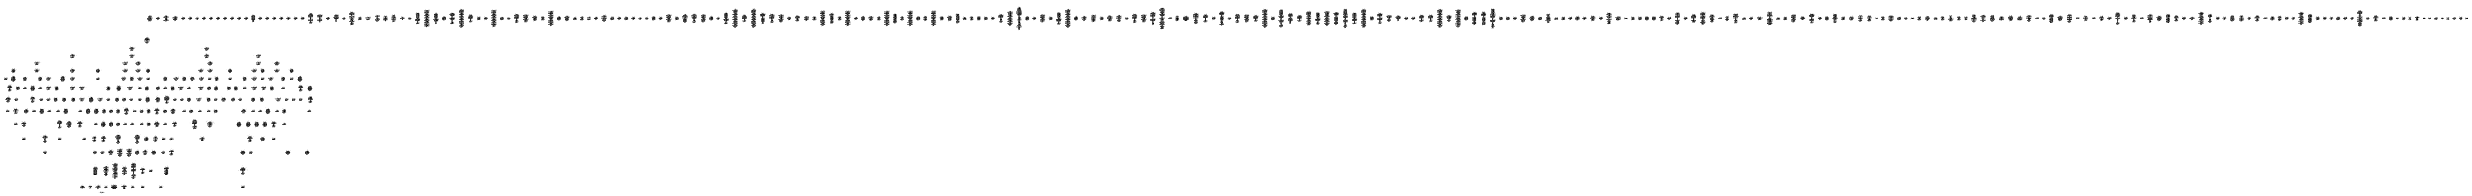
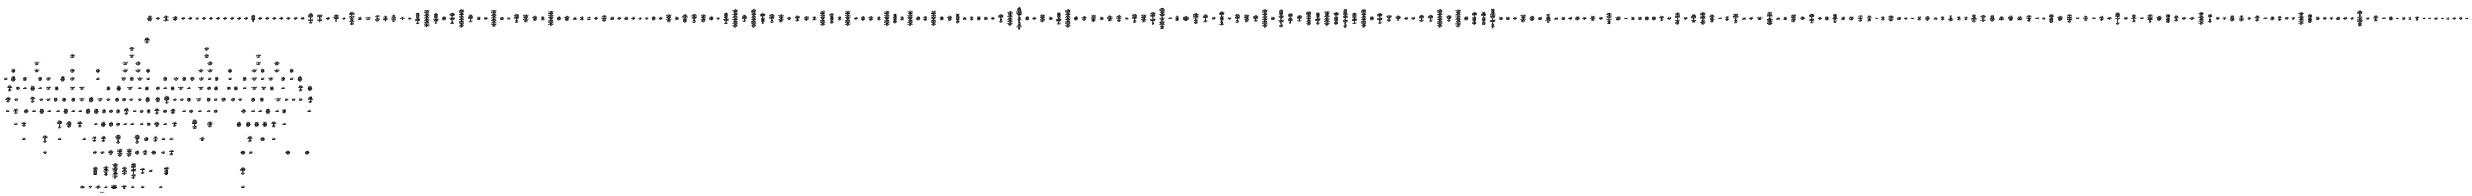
node "# 0x3ef PUSHX Data REVERT": added
